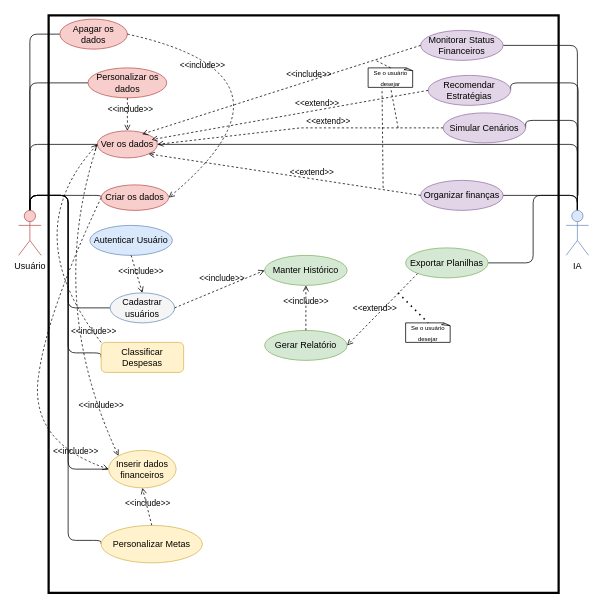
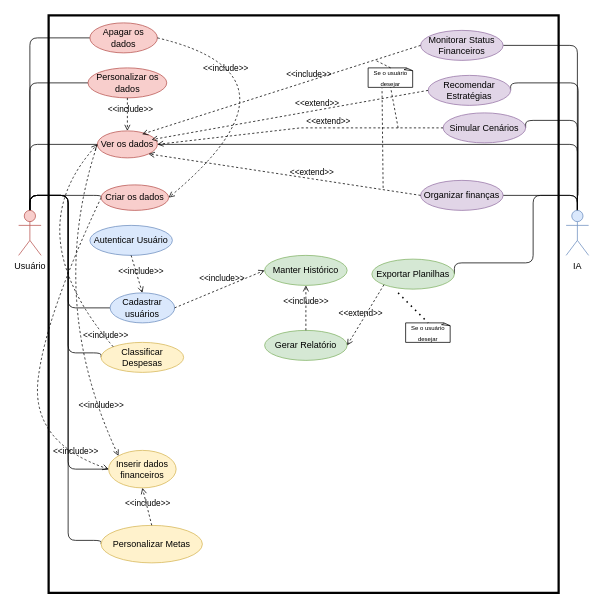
node "Apagar os dados": moved (93, 34) -> (123, 38)
node "Exportar Planilhas": moved (447, 263) -> (413, 274)
node "Cadastrar usuários": fillcolor #f5f5f5 -> #dae8fc
node "Classificar Despesas": shape rounded rectangle -> ellipse
